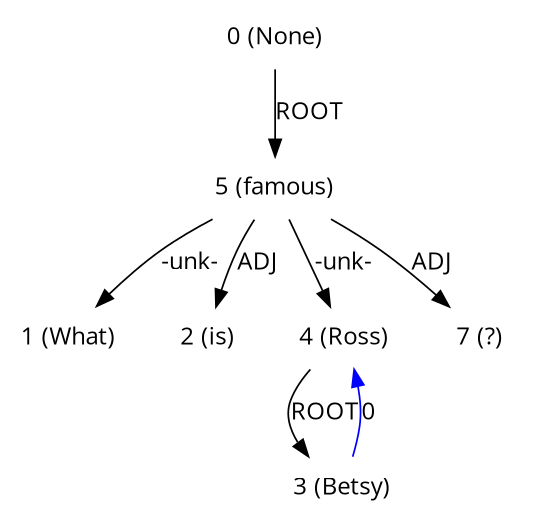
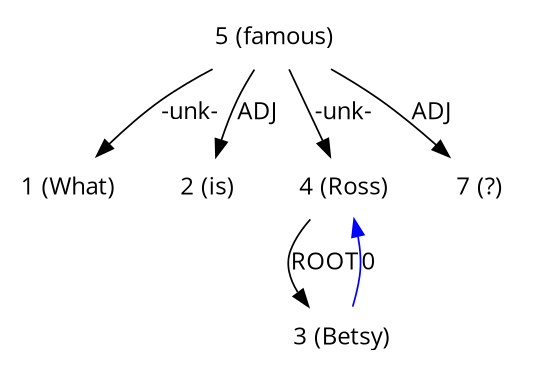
node "0 (None)": removed
